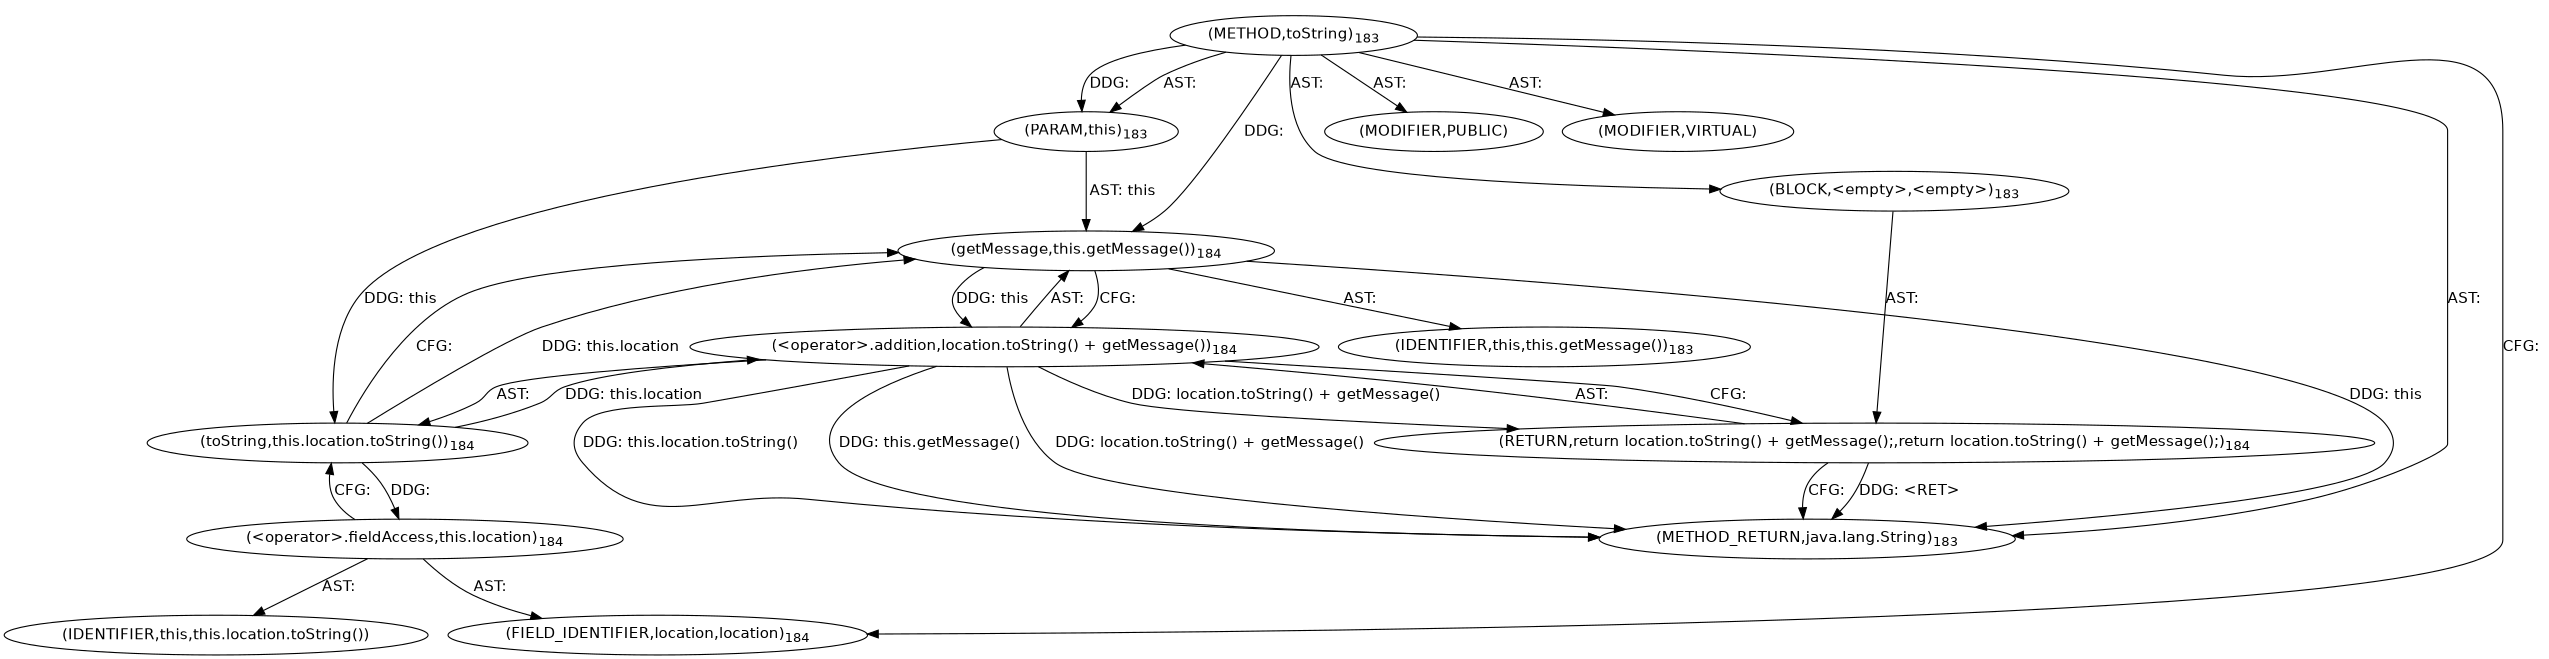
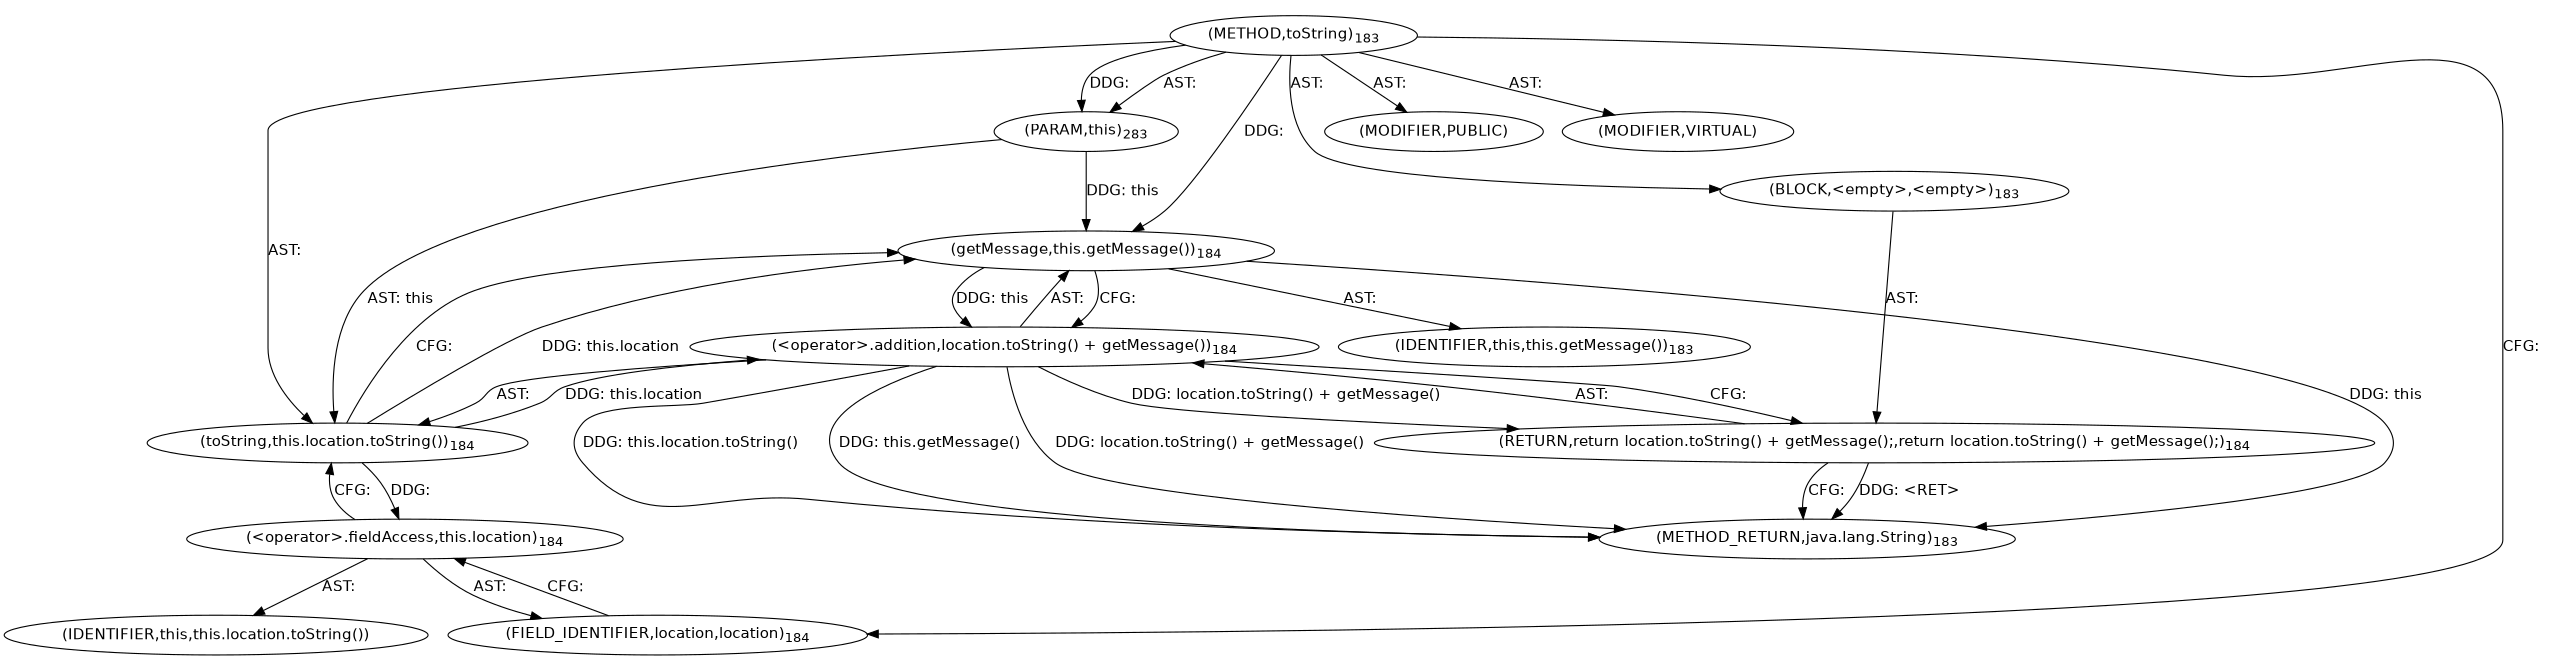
edge "(METHOD,toString)" -> "(METHOD_RETURN,java.lang.String)": now "(METHOD,toString)" -> "(toString,this.location.toString())"
node "(PARAM,this)": text "183" -> "283"
edge "(PARAM,this)" -> "(getMessage,this.getMessage())": label "AST: this" -> "DDG: this"
edge "(PARAM,this)" -> "(toString,this.location.toString())": label "DDG: this" -> "AST: this"
edge "(FIELD_IDENTIFIER,location,location)" -> "(<operator>.fieldAccess,this.location)": added, label "CFG:"
